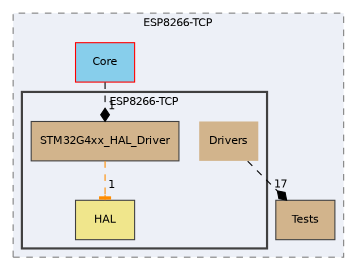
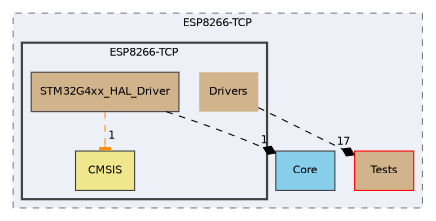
node "Core": color red -> grey25
edge "Core" -> "STM32G4xx_HAL_Driver": reversed
node "HAL": label "HAL" -> "CMSIS"
node "Tests": color grey25 -> red
